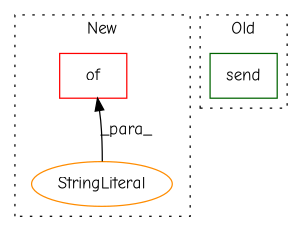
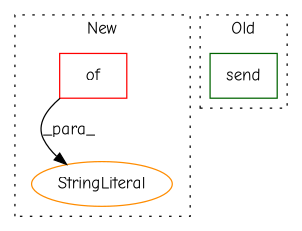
edge "StringLiteral" -> "of": reversed
